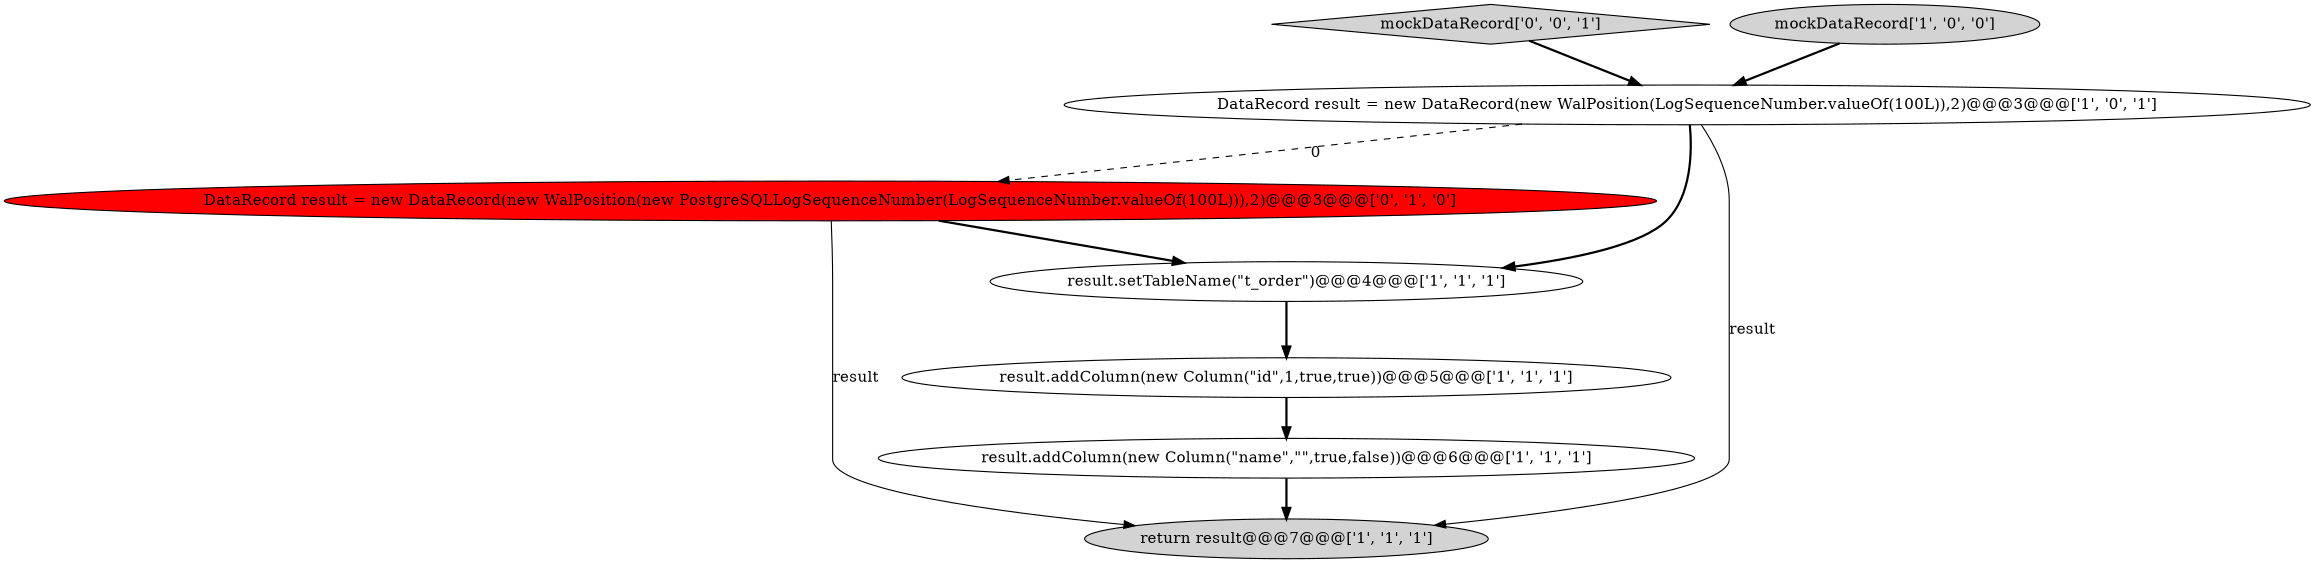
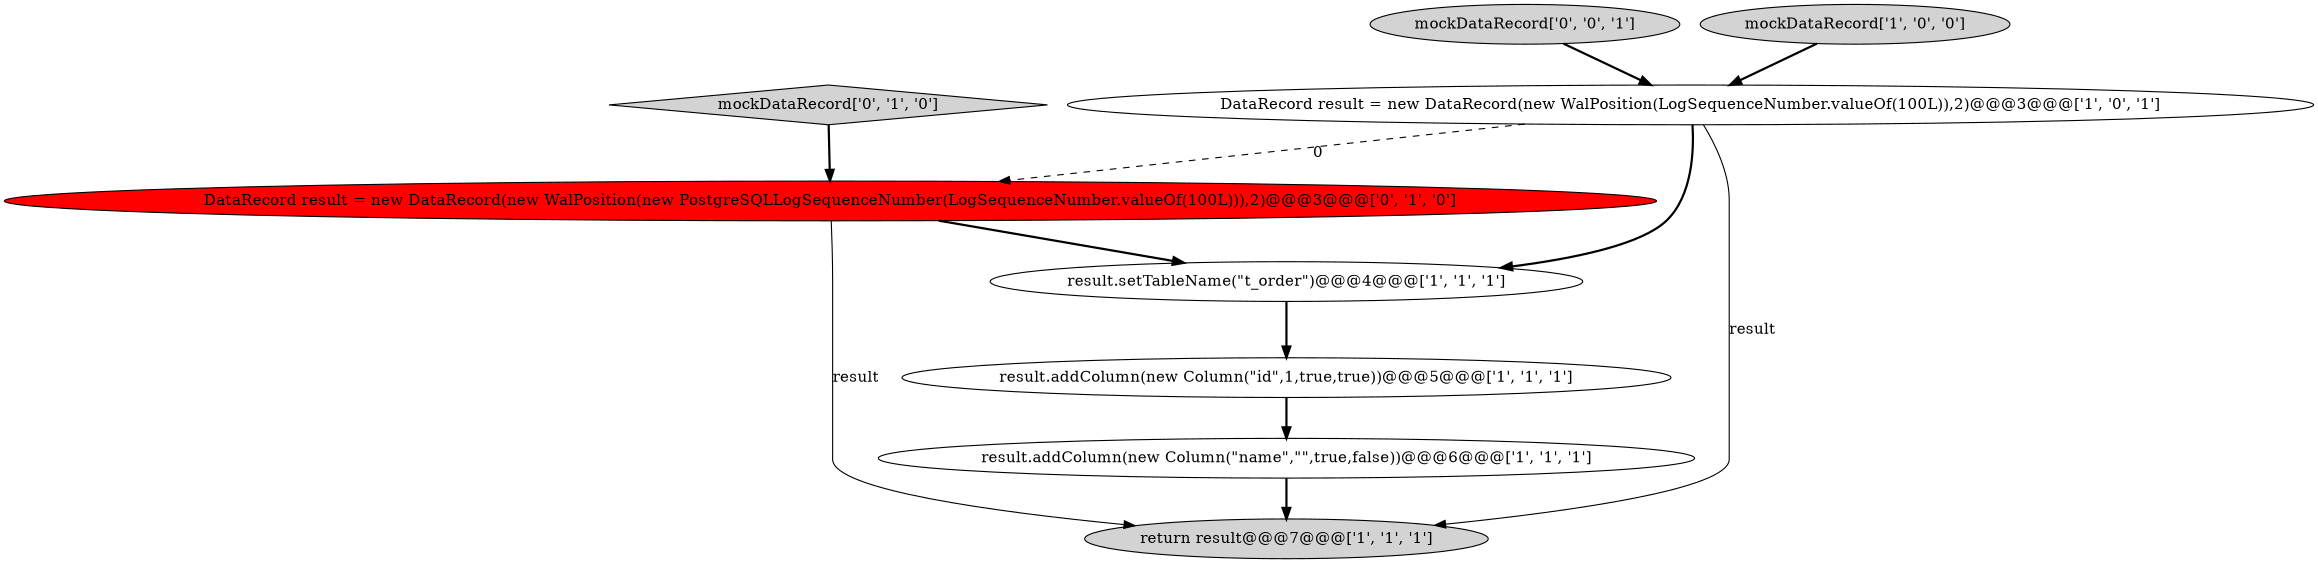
node "mockDataRecord['0', '0', '1']": shape diamond -> ellipse
node "mockDataRecord['0', '1', '0']": added
